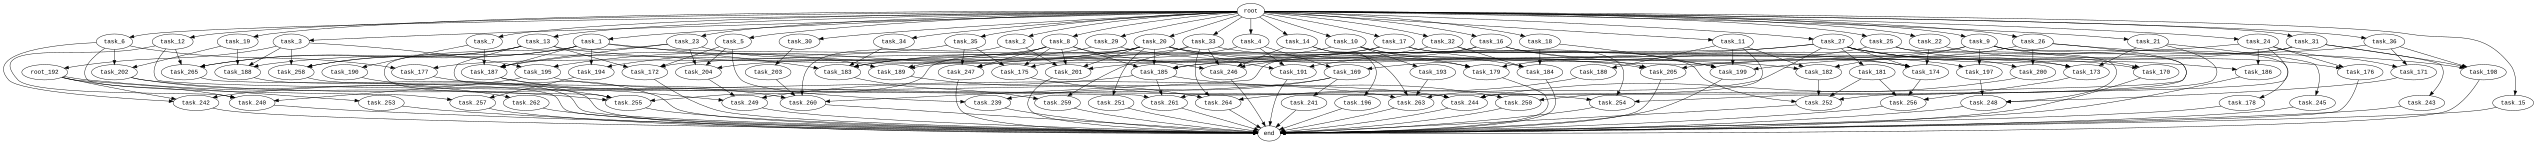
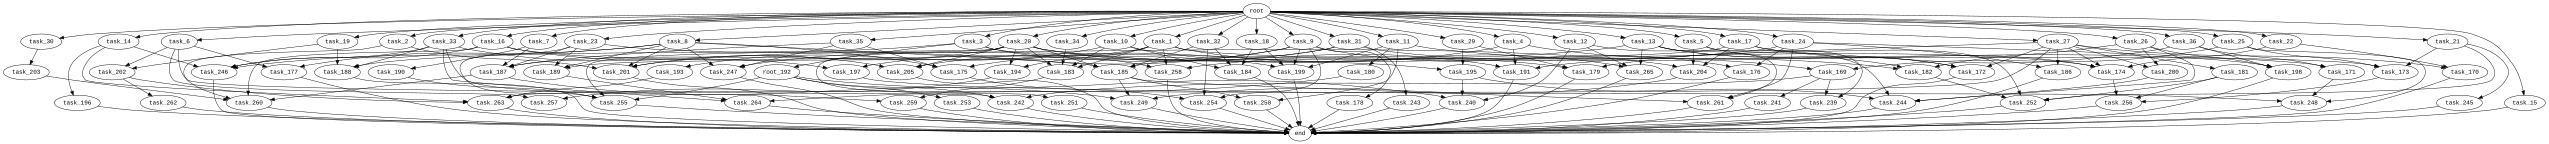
edge "task_257" -> "end": removed
